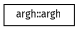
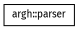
node "argh::argh": label "argh::argh" -> "argh::parser"
